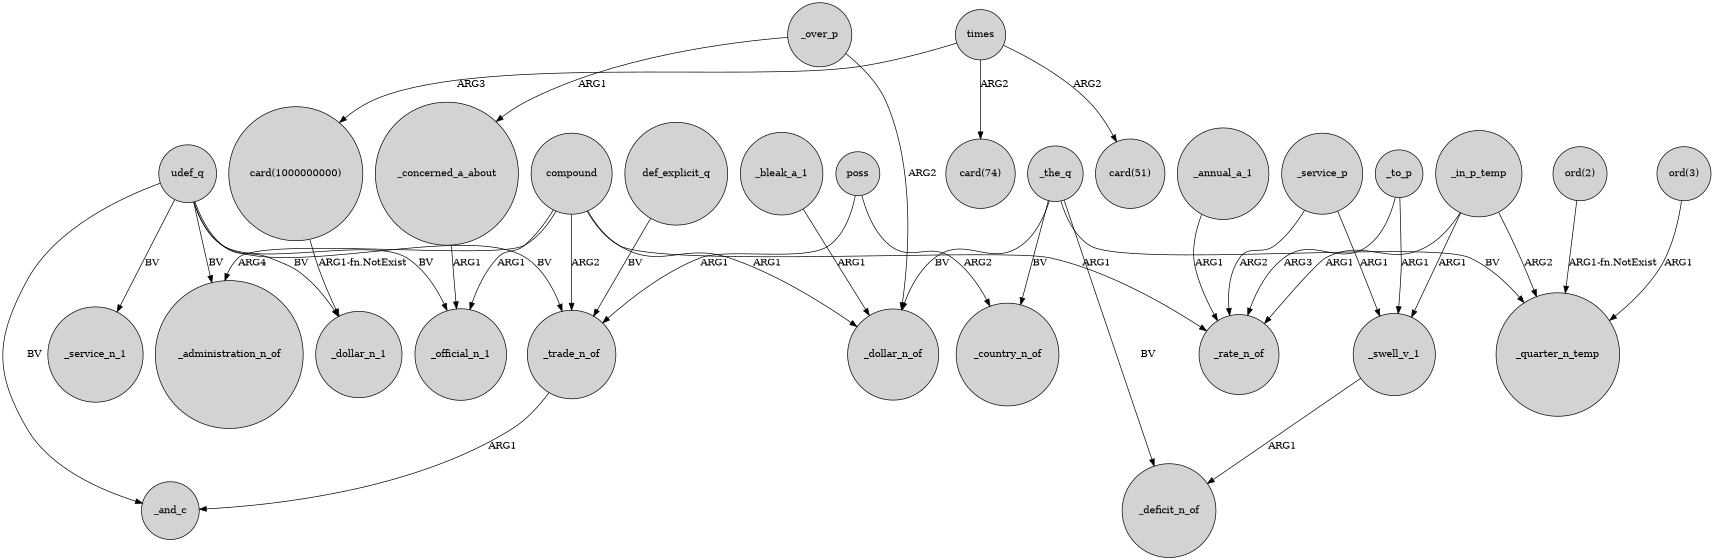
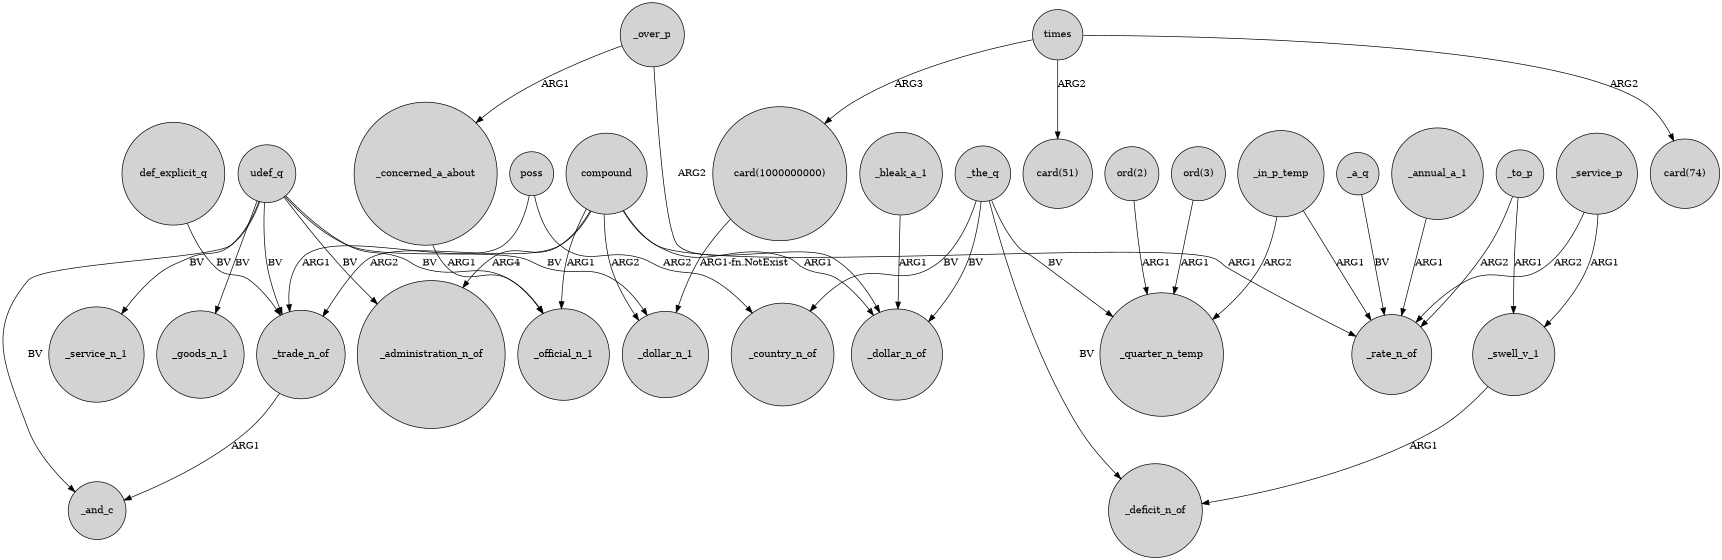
node "_a_q": added
edge "_in_p_temp" -> "_swell_v_1": removed, label "ARG1"
edge "_to_p" -> "_rate_n_of": label "ARG3" -> "ARG2"
edge "ord(2)" -> "_quarter_n_temp": label "ARG1-fn.NotExist" -> "ARG1"
edge "compound" -> "_dollar_n_1": added, label "ARG2"
node "_goods_n_1": added
